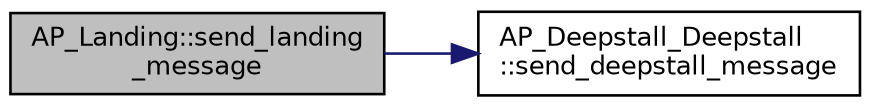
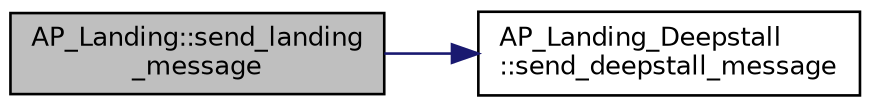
node "AP_Deepstall_Deepstall ::send_deepstall_message": label "AP_Deepstall_Deepstall ::send_deepstall_message" -> "AP_Landing_Deepstall ::send_deepstall_message"
